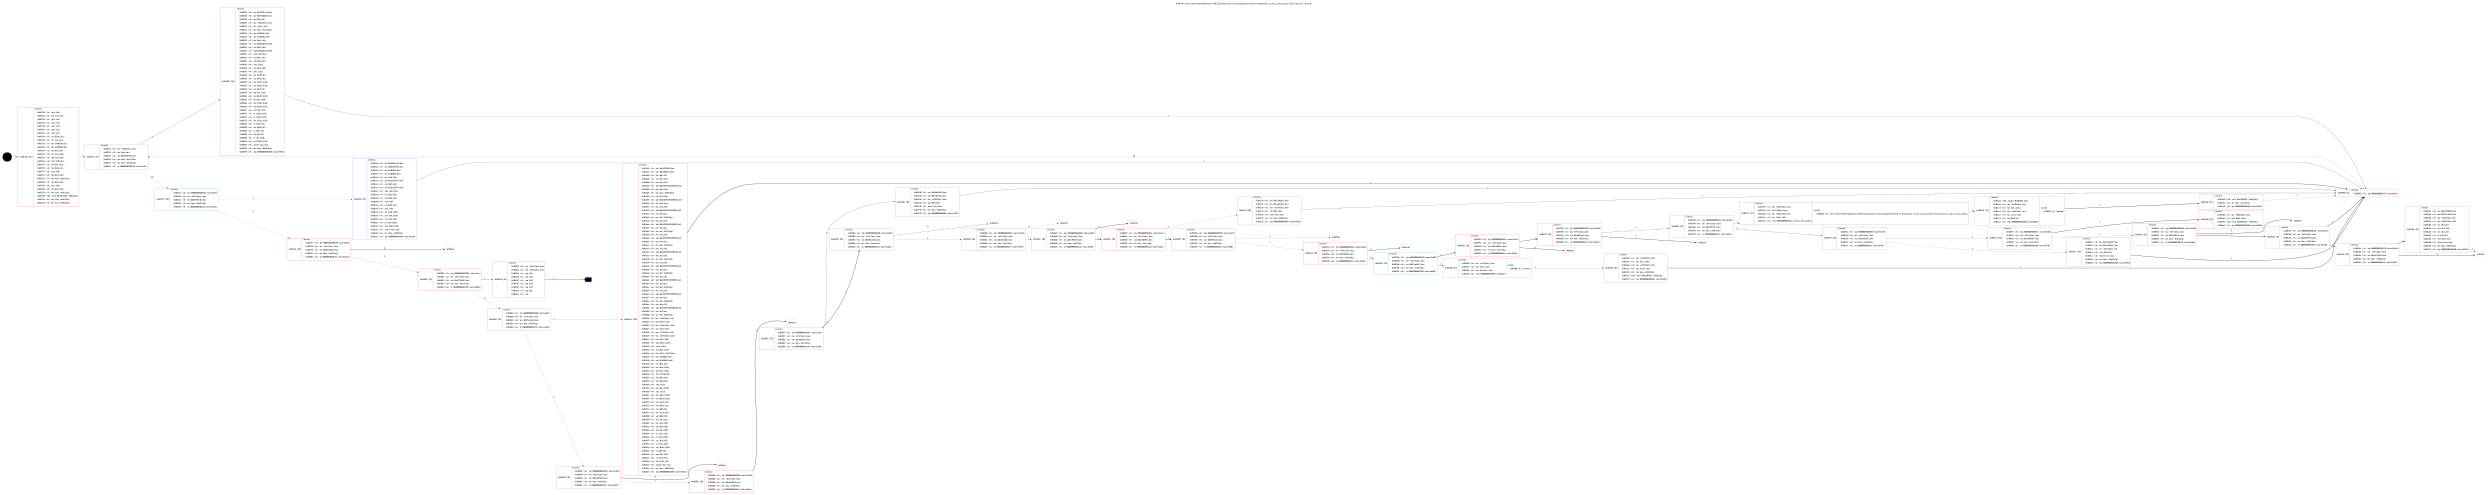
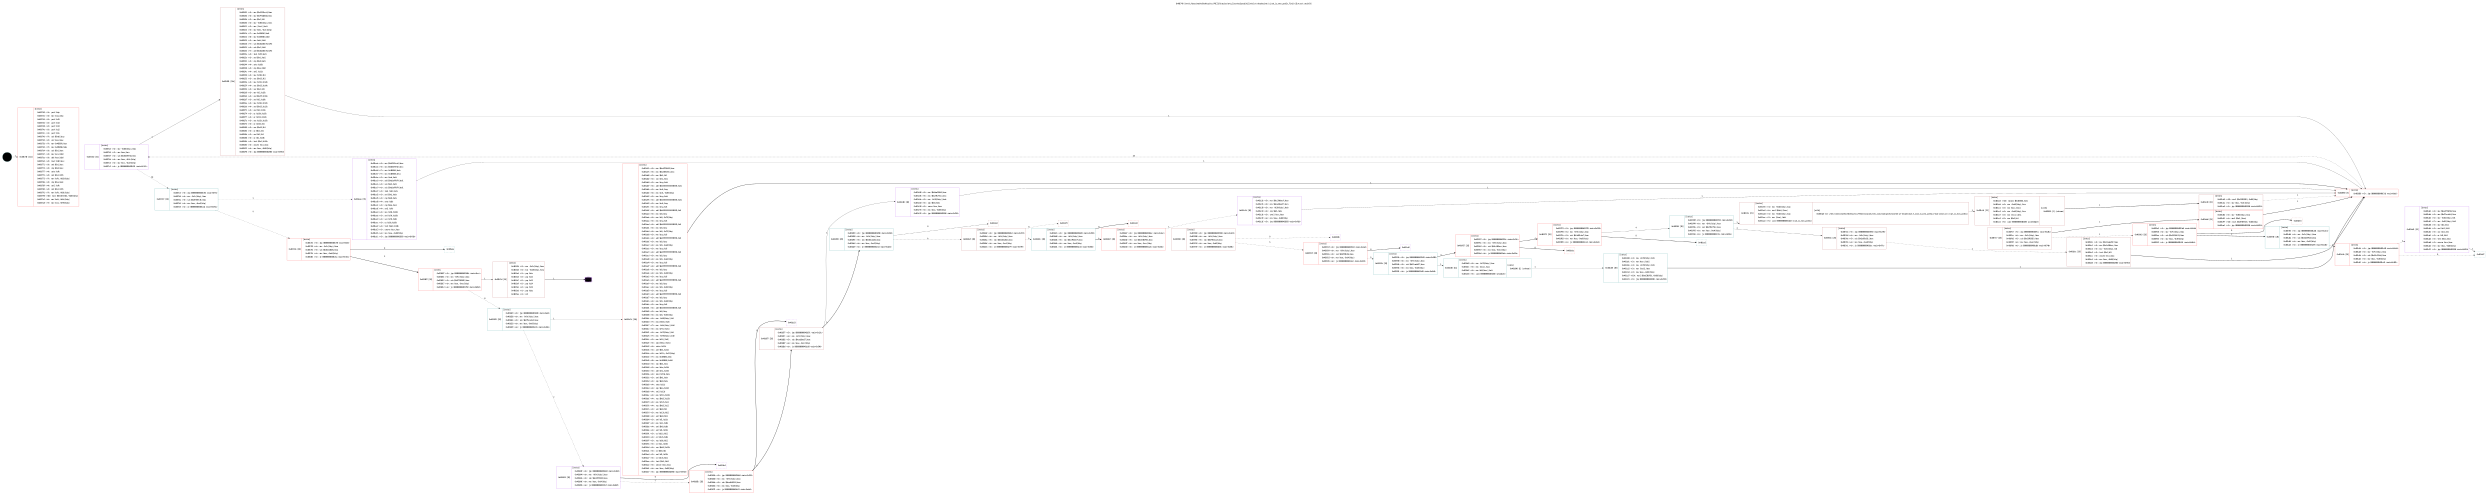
edge "0x401740 [111]" -> "0x4017af [32]": removed, label "1"
edge "0x4019ff [28]" -> "0x402050 [5]": now "0x401e8d [25]" -> "0x402050 [5]"
edge "0x4019ab [28]" -> "0x4019c7 [28]": removed, label "2"
edge "0x4018e7 [28]" -> "0x401903 [28]": removed, label "5"
edge "0x401a1b [28]" -> "0x401a41 [53]": style bold -> dashed
edge "0x401a1b [28]" -> "0x401a37": style bold -> dashed
edge "0x4017eb [28]" -> "0x401807 [28]": style dashed -> bold
edge "0x40185b [28]" -> "0x401877 [28]": added, label "7"
